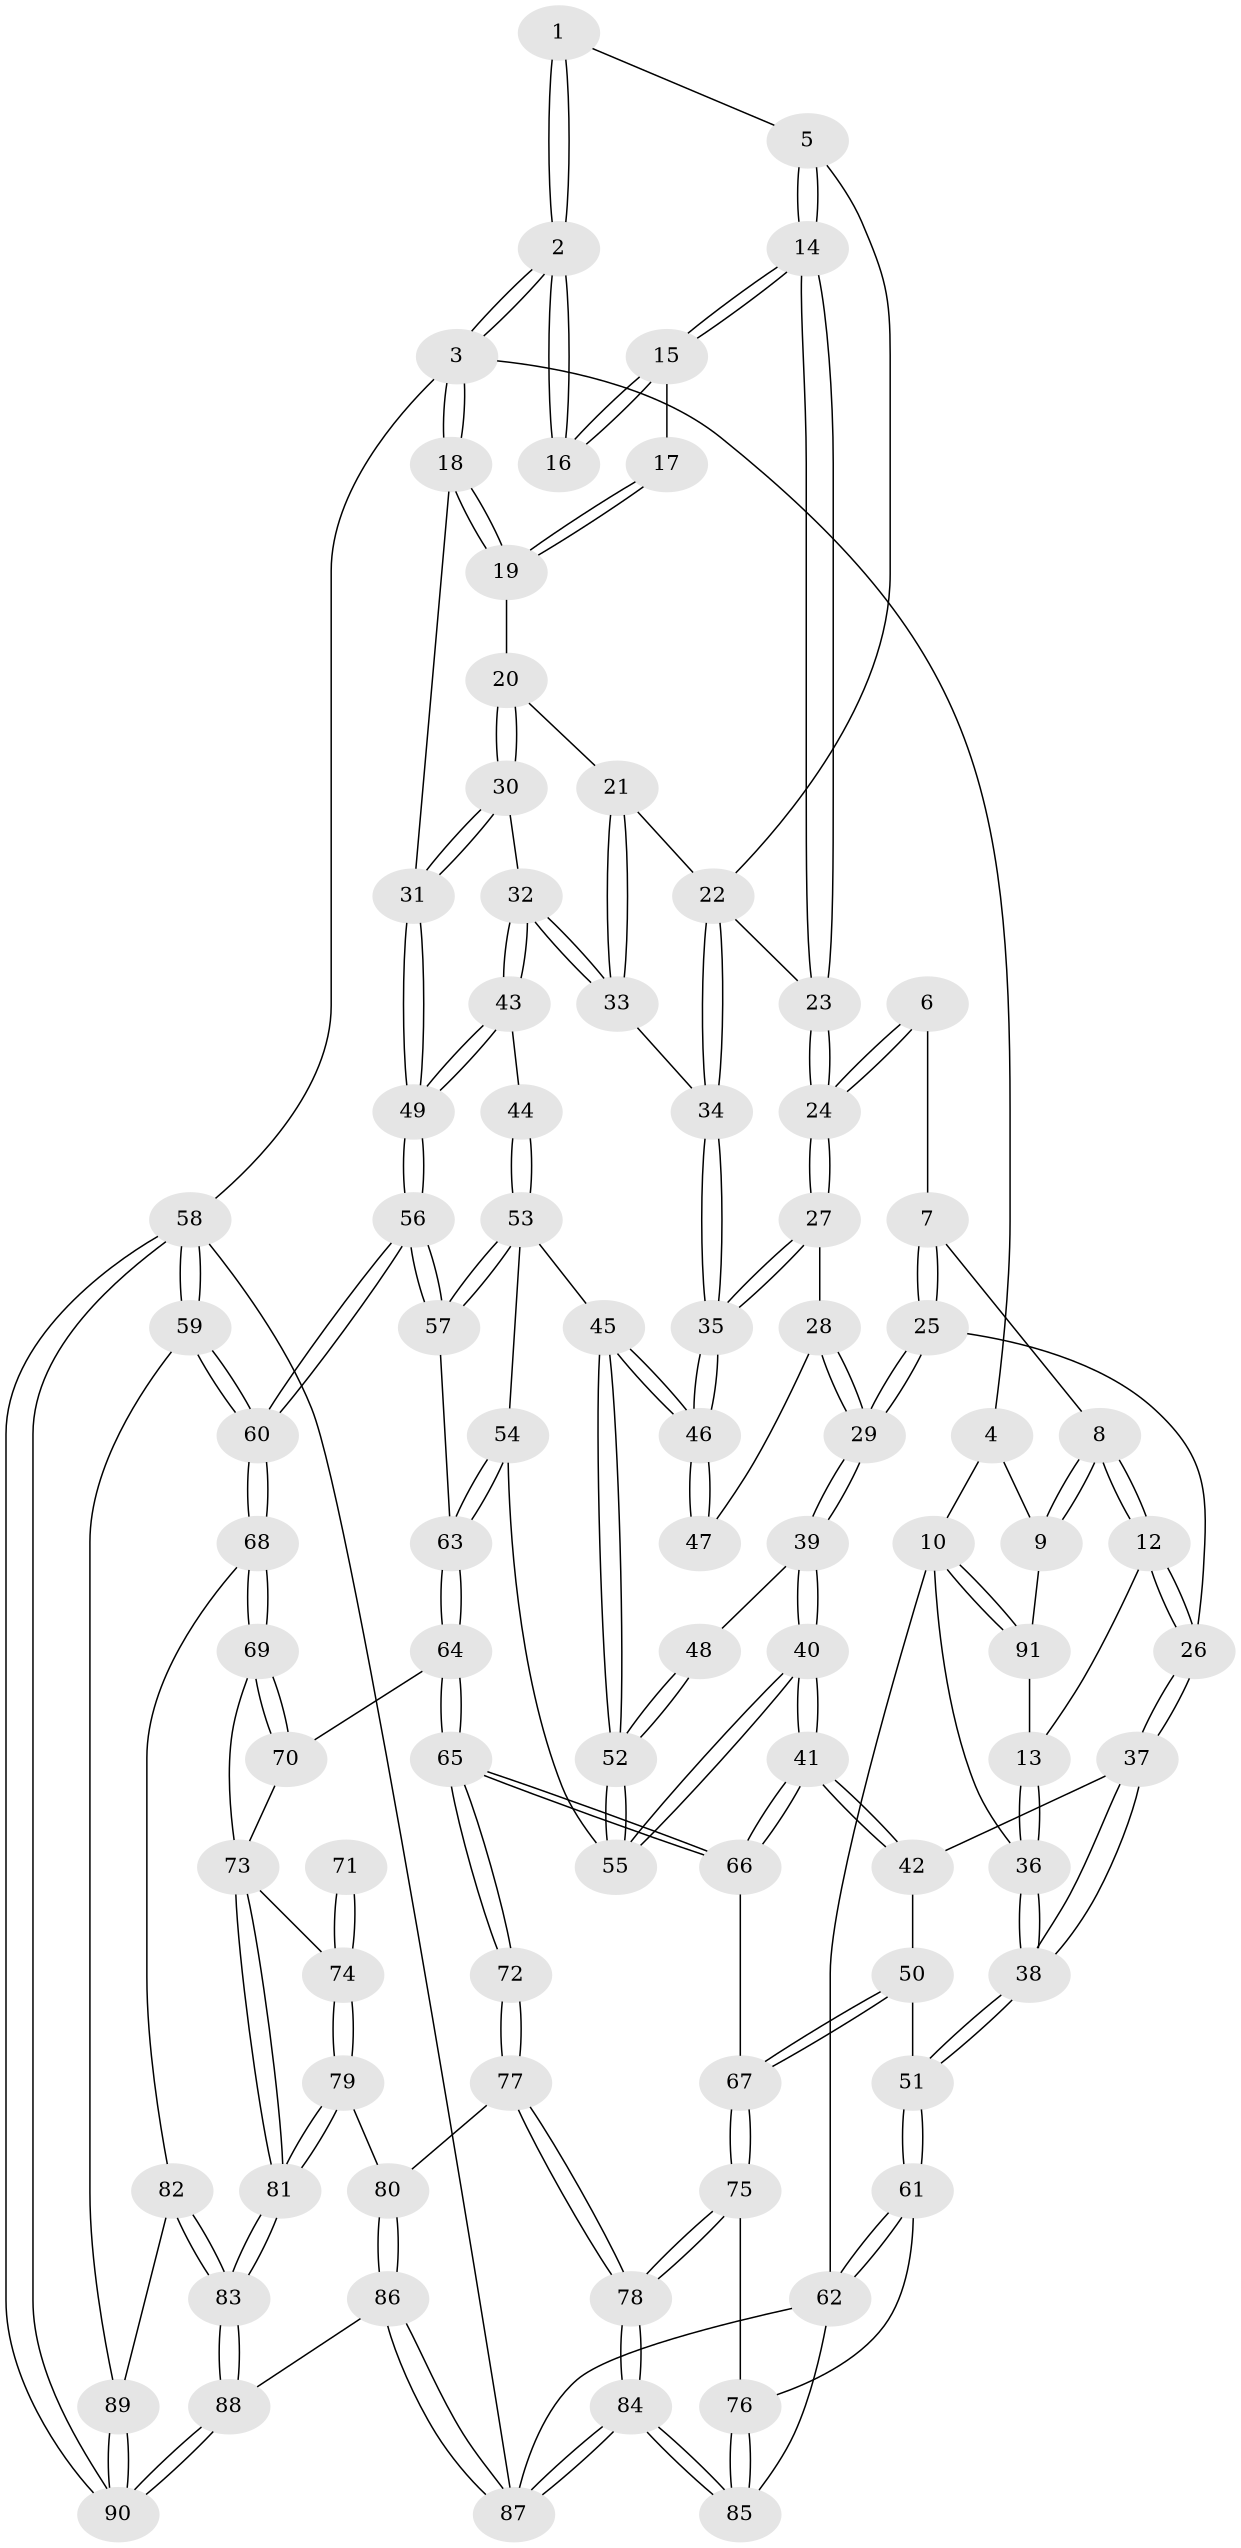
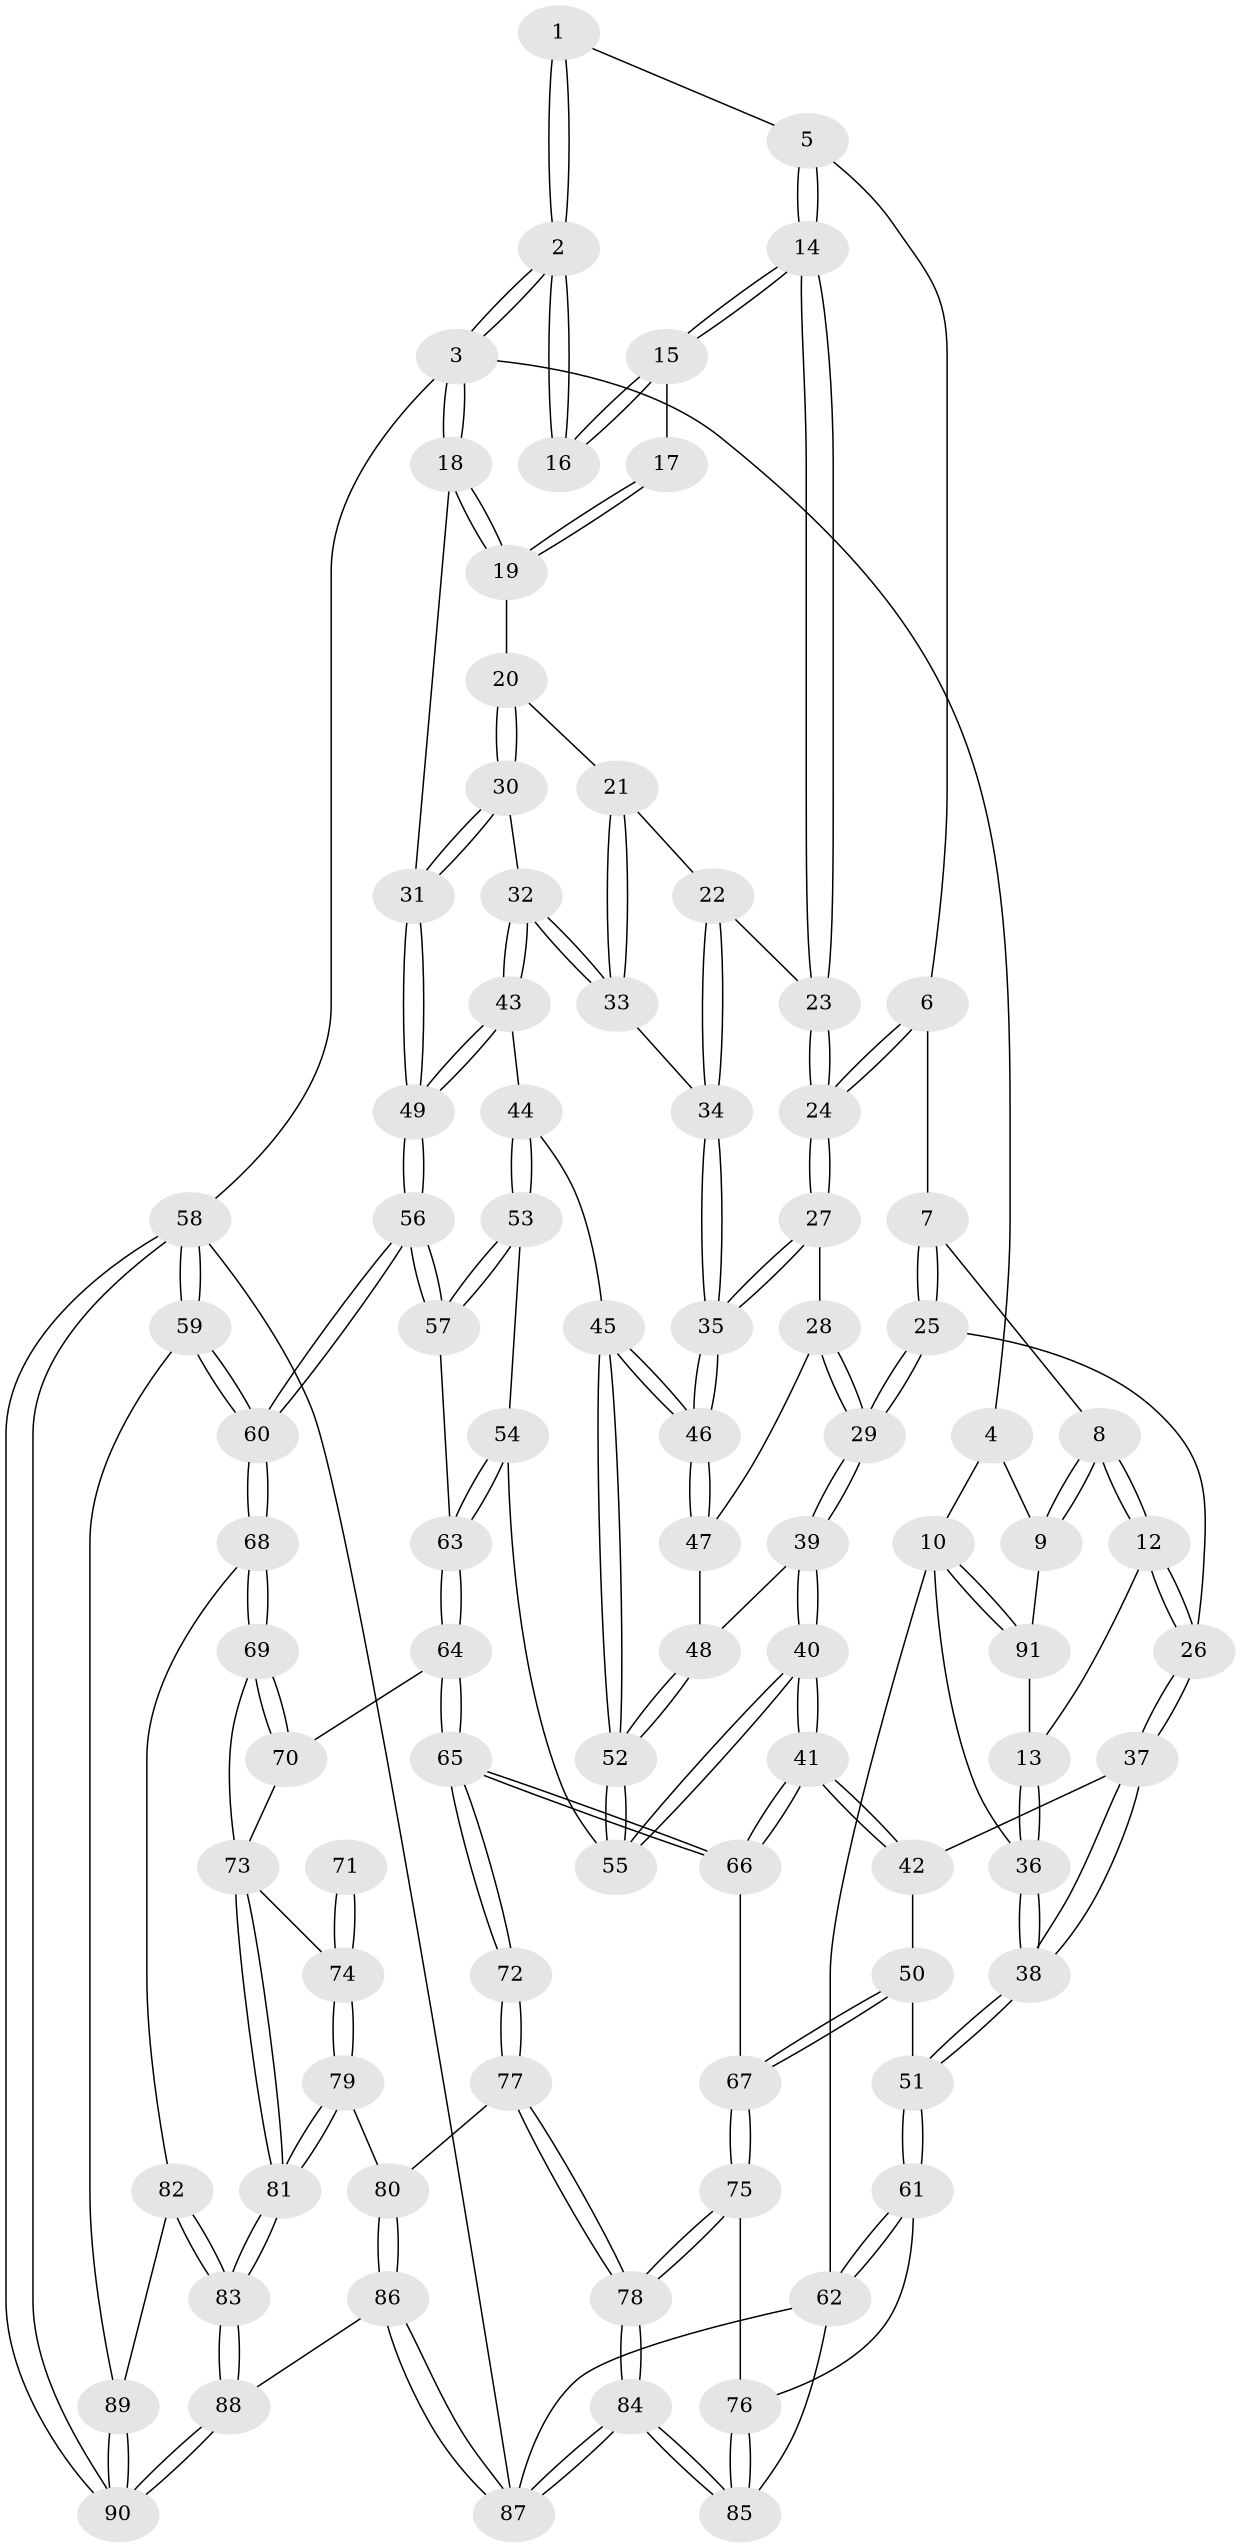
edge "5" -- "22": now "5" -- "6"
edge "53" -- "45": now "44" -- "45"
edge "47" -- "48": added
